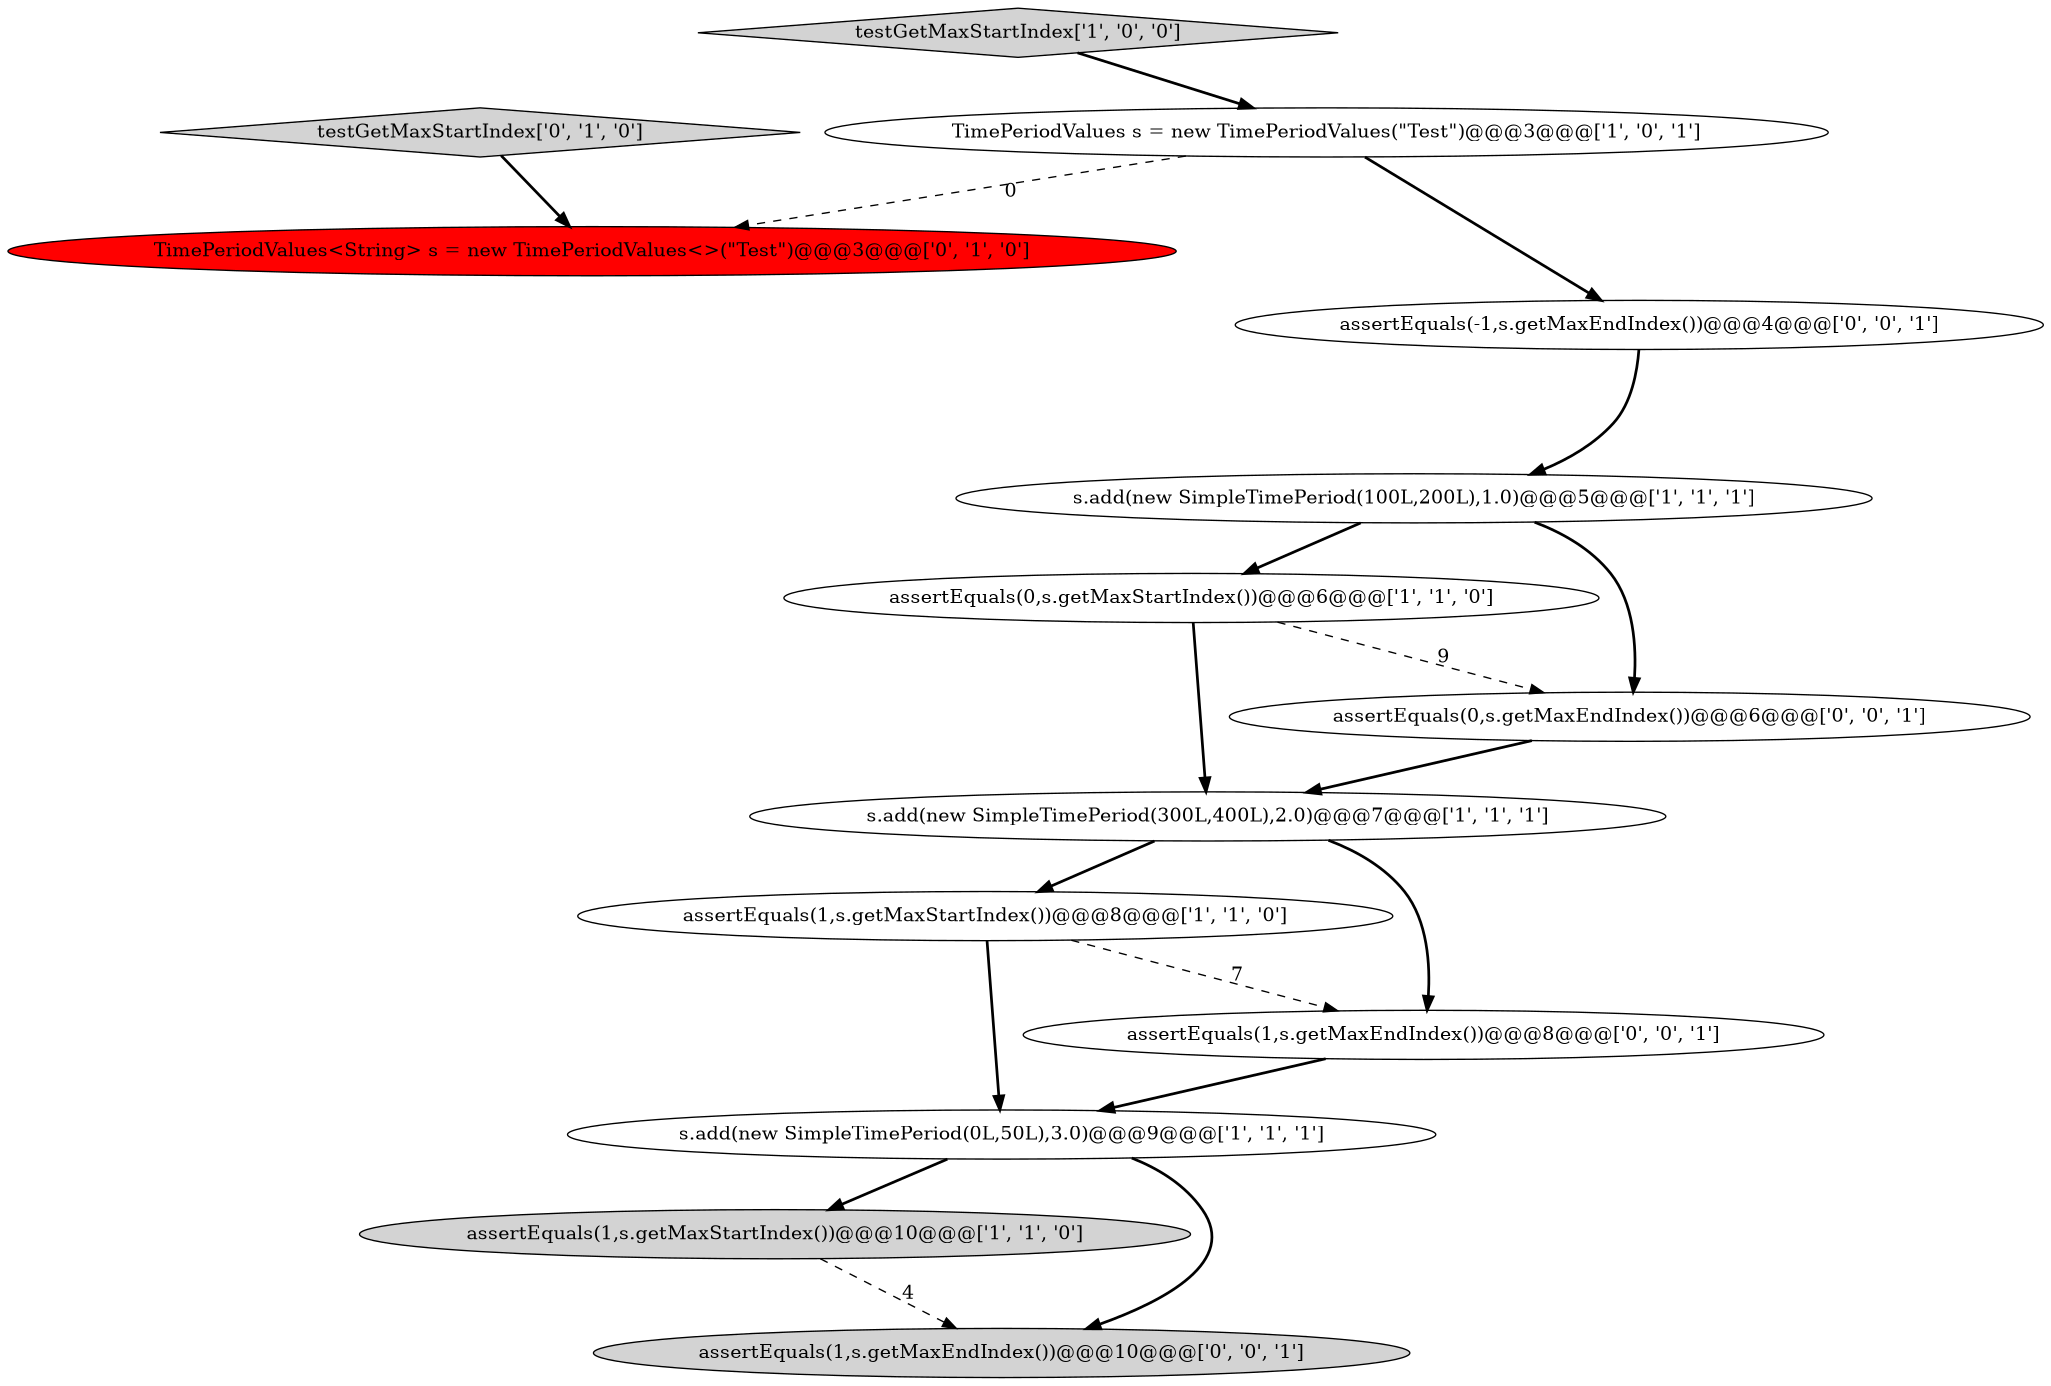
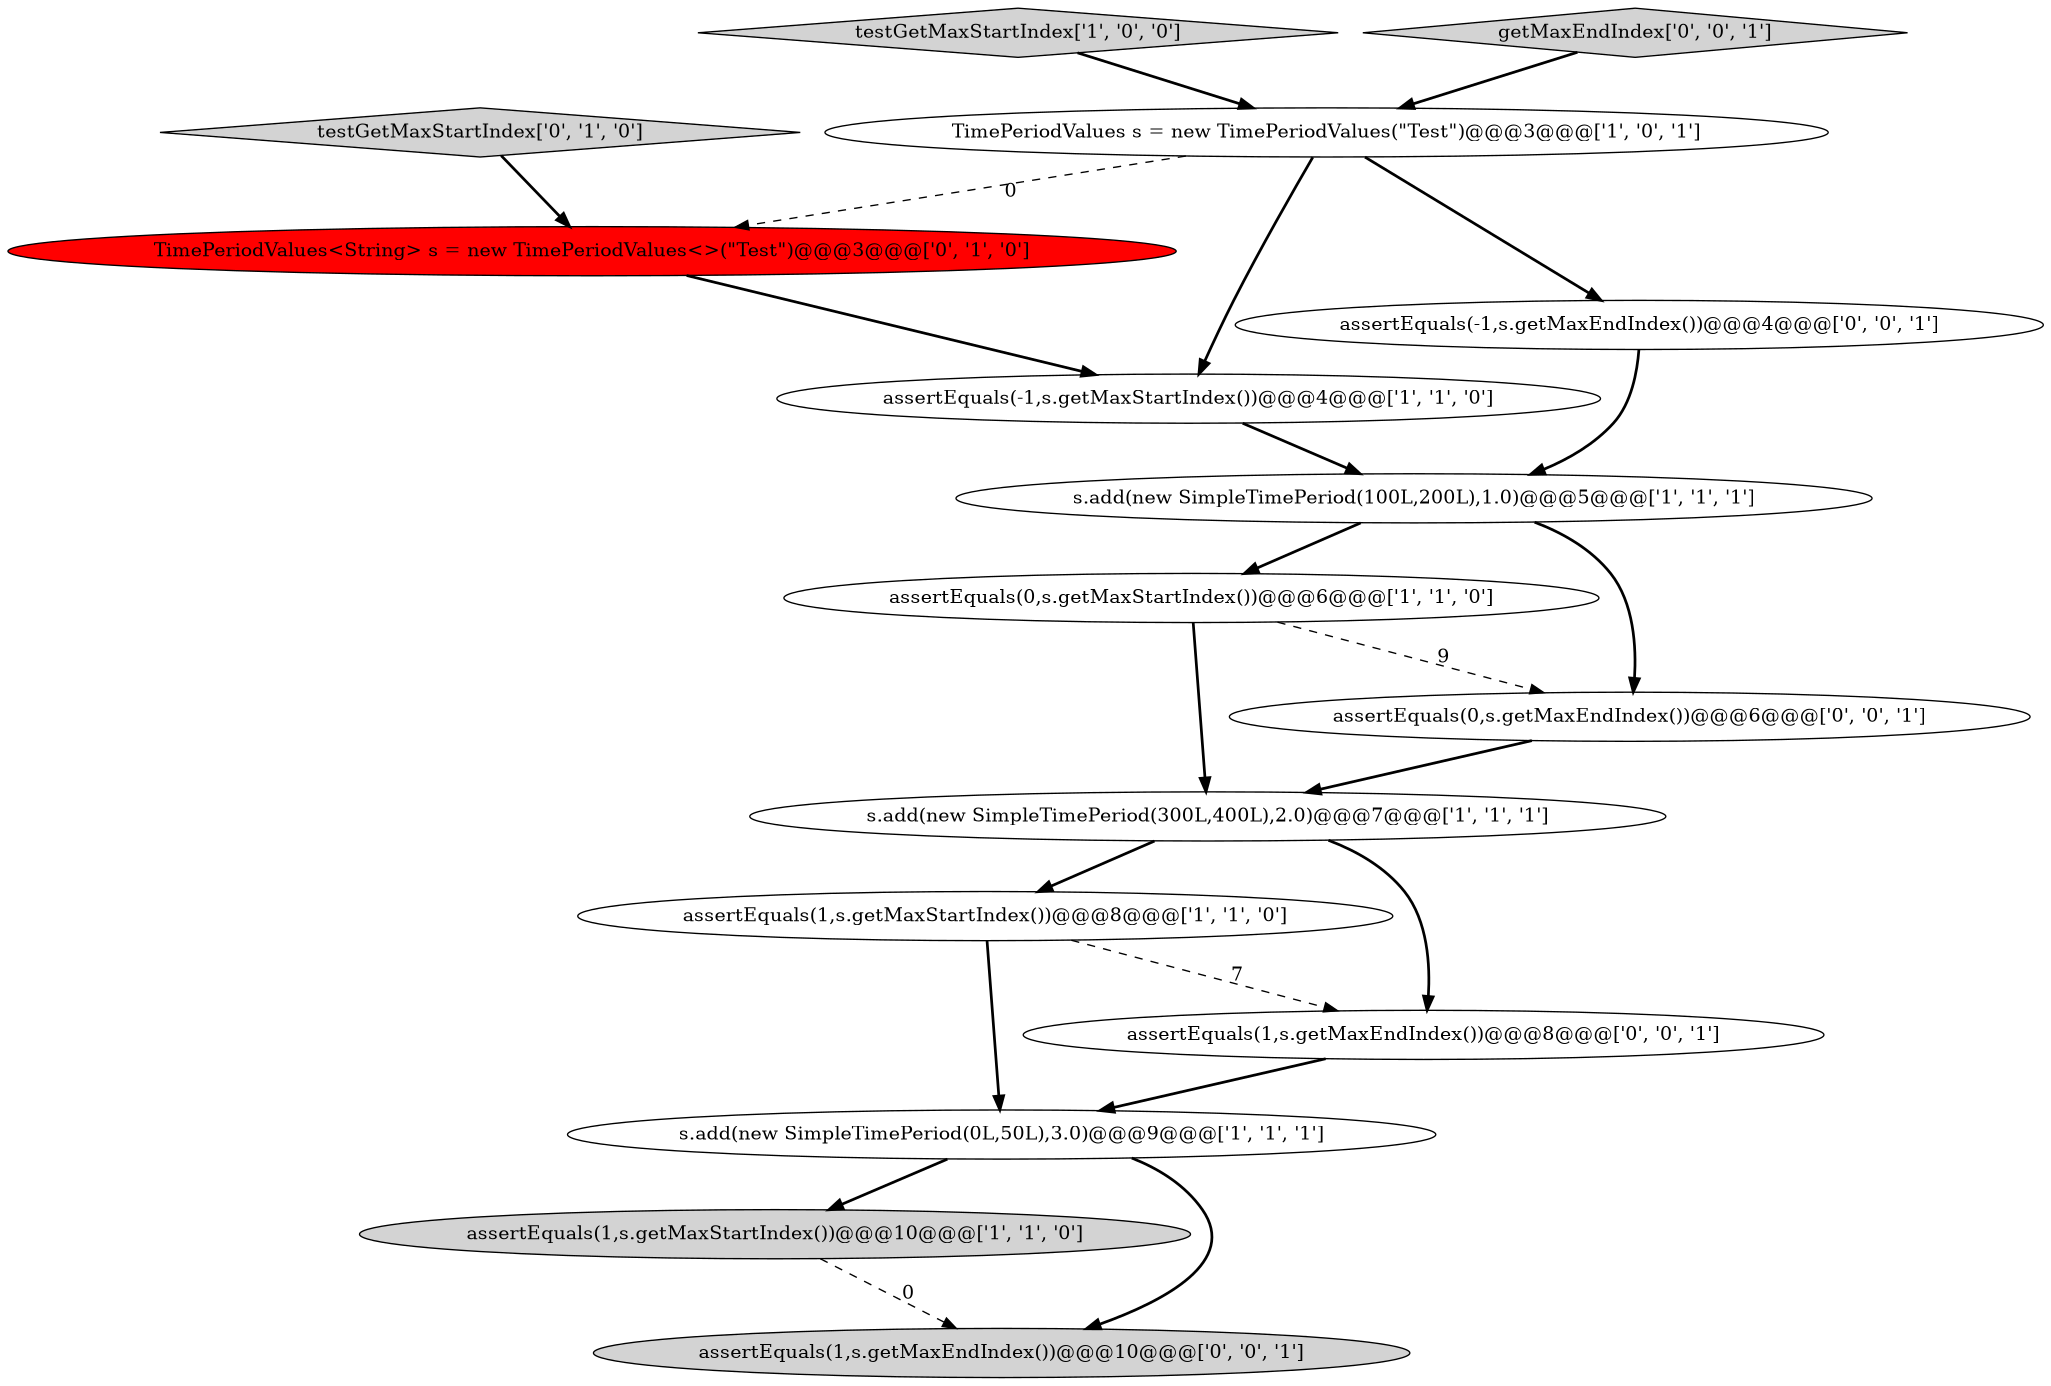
node "getMaxEndIndex['0', '0', '1']": added
node "assertEquals(-1,s.getMaxStartIndex())@@@4@@@['1', '1', '0']": added
edge "assertEquals(1,s.getMaxStartIndex())@@@10@@@['1', '1', '0']" -> "assertEquals(1,s.getMaxEndIndex())@@@10@@@['0', '0', '1']": label "4" -> "0"
